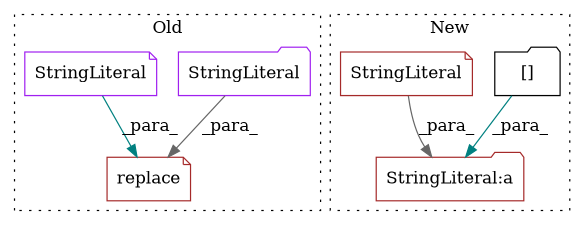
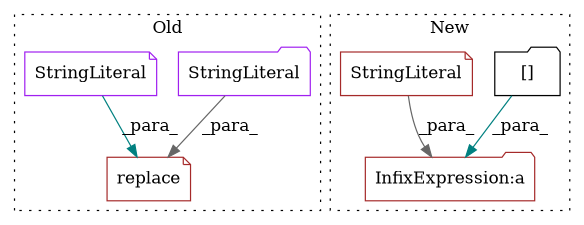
node "StringLiteral:a": label "StringLiteral:a" -> "InfixExpression:a"
